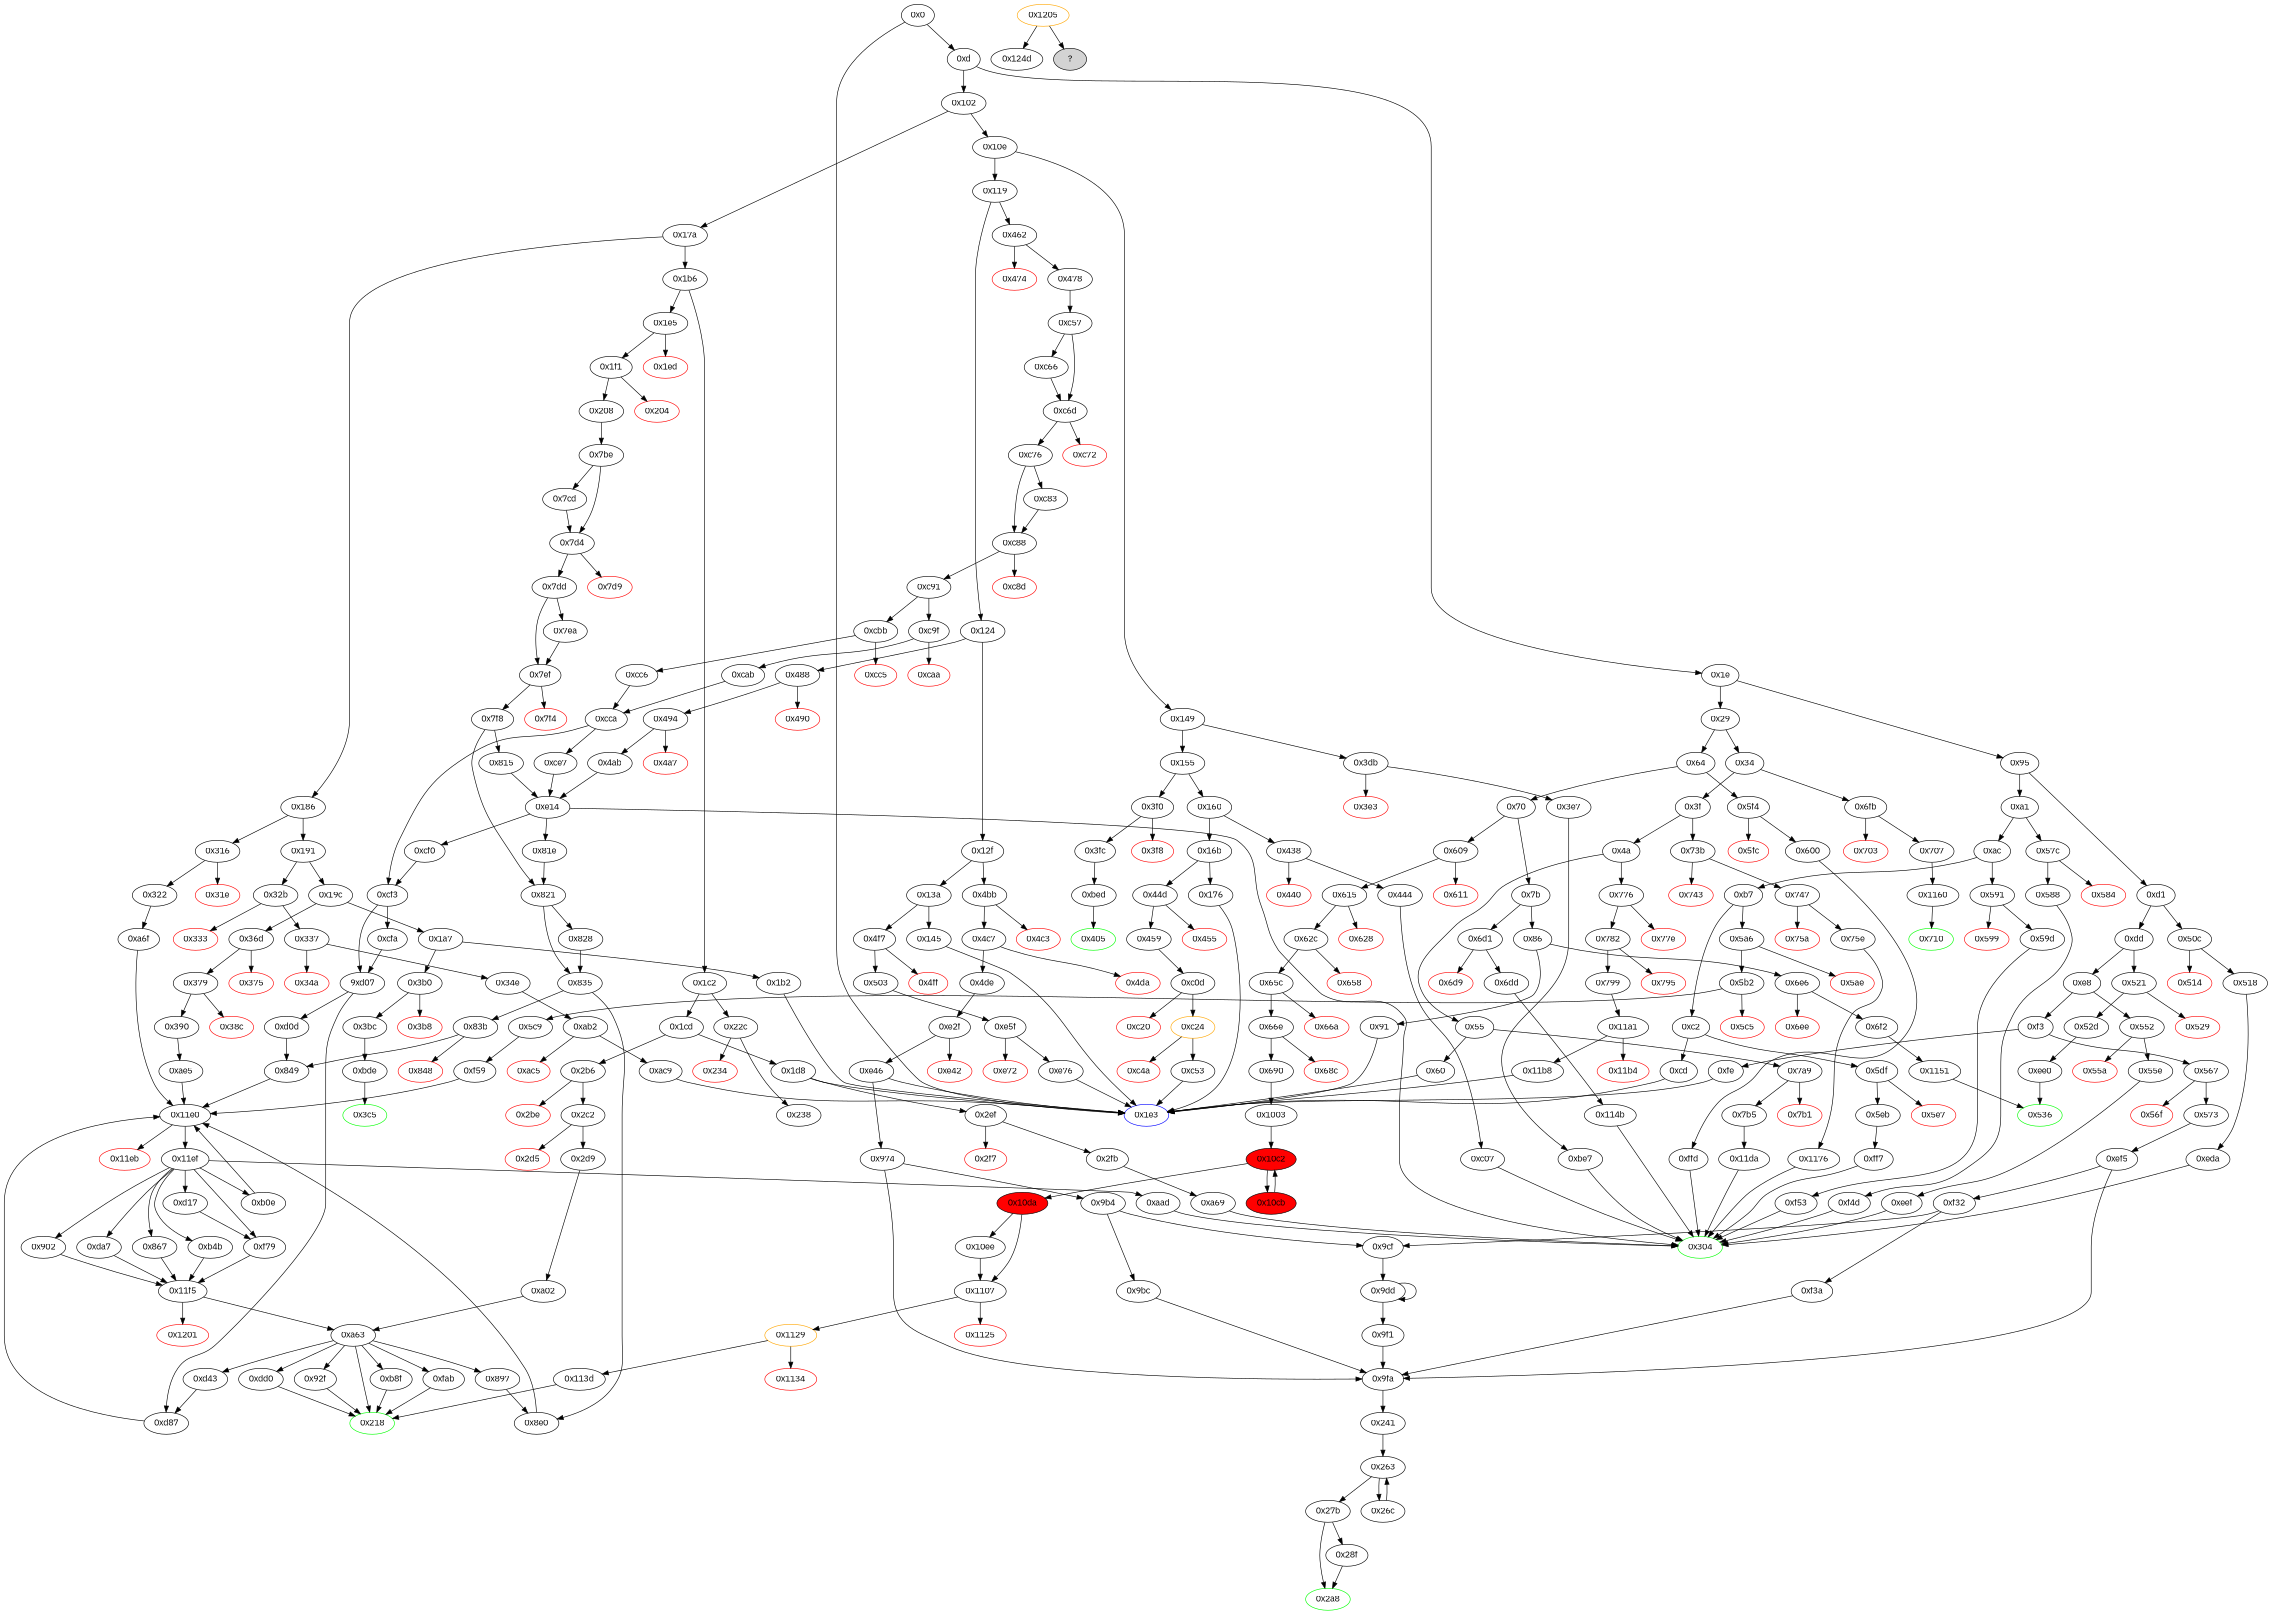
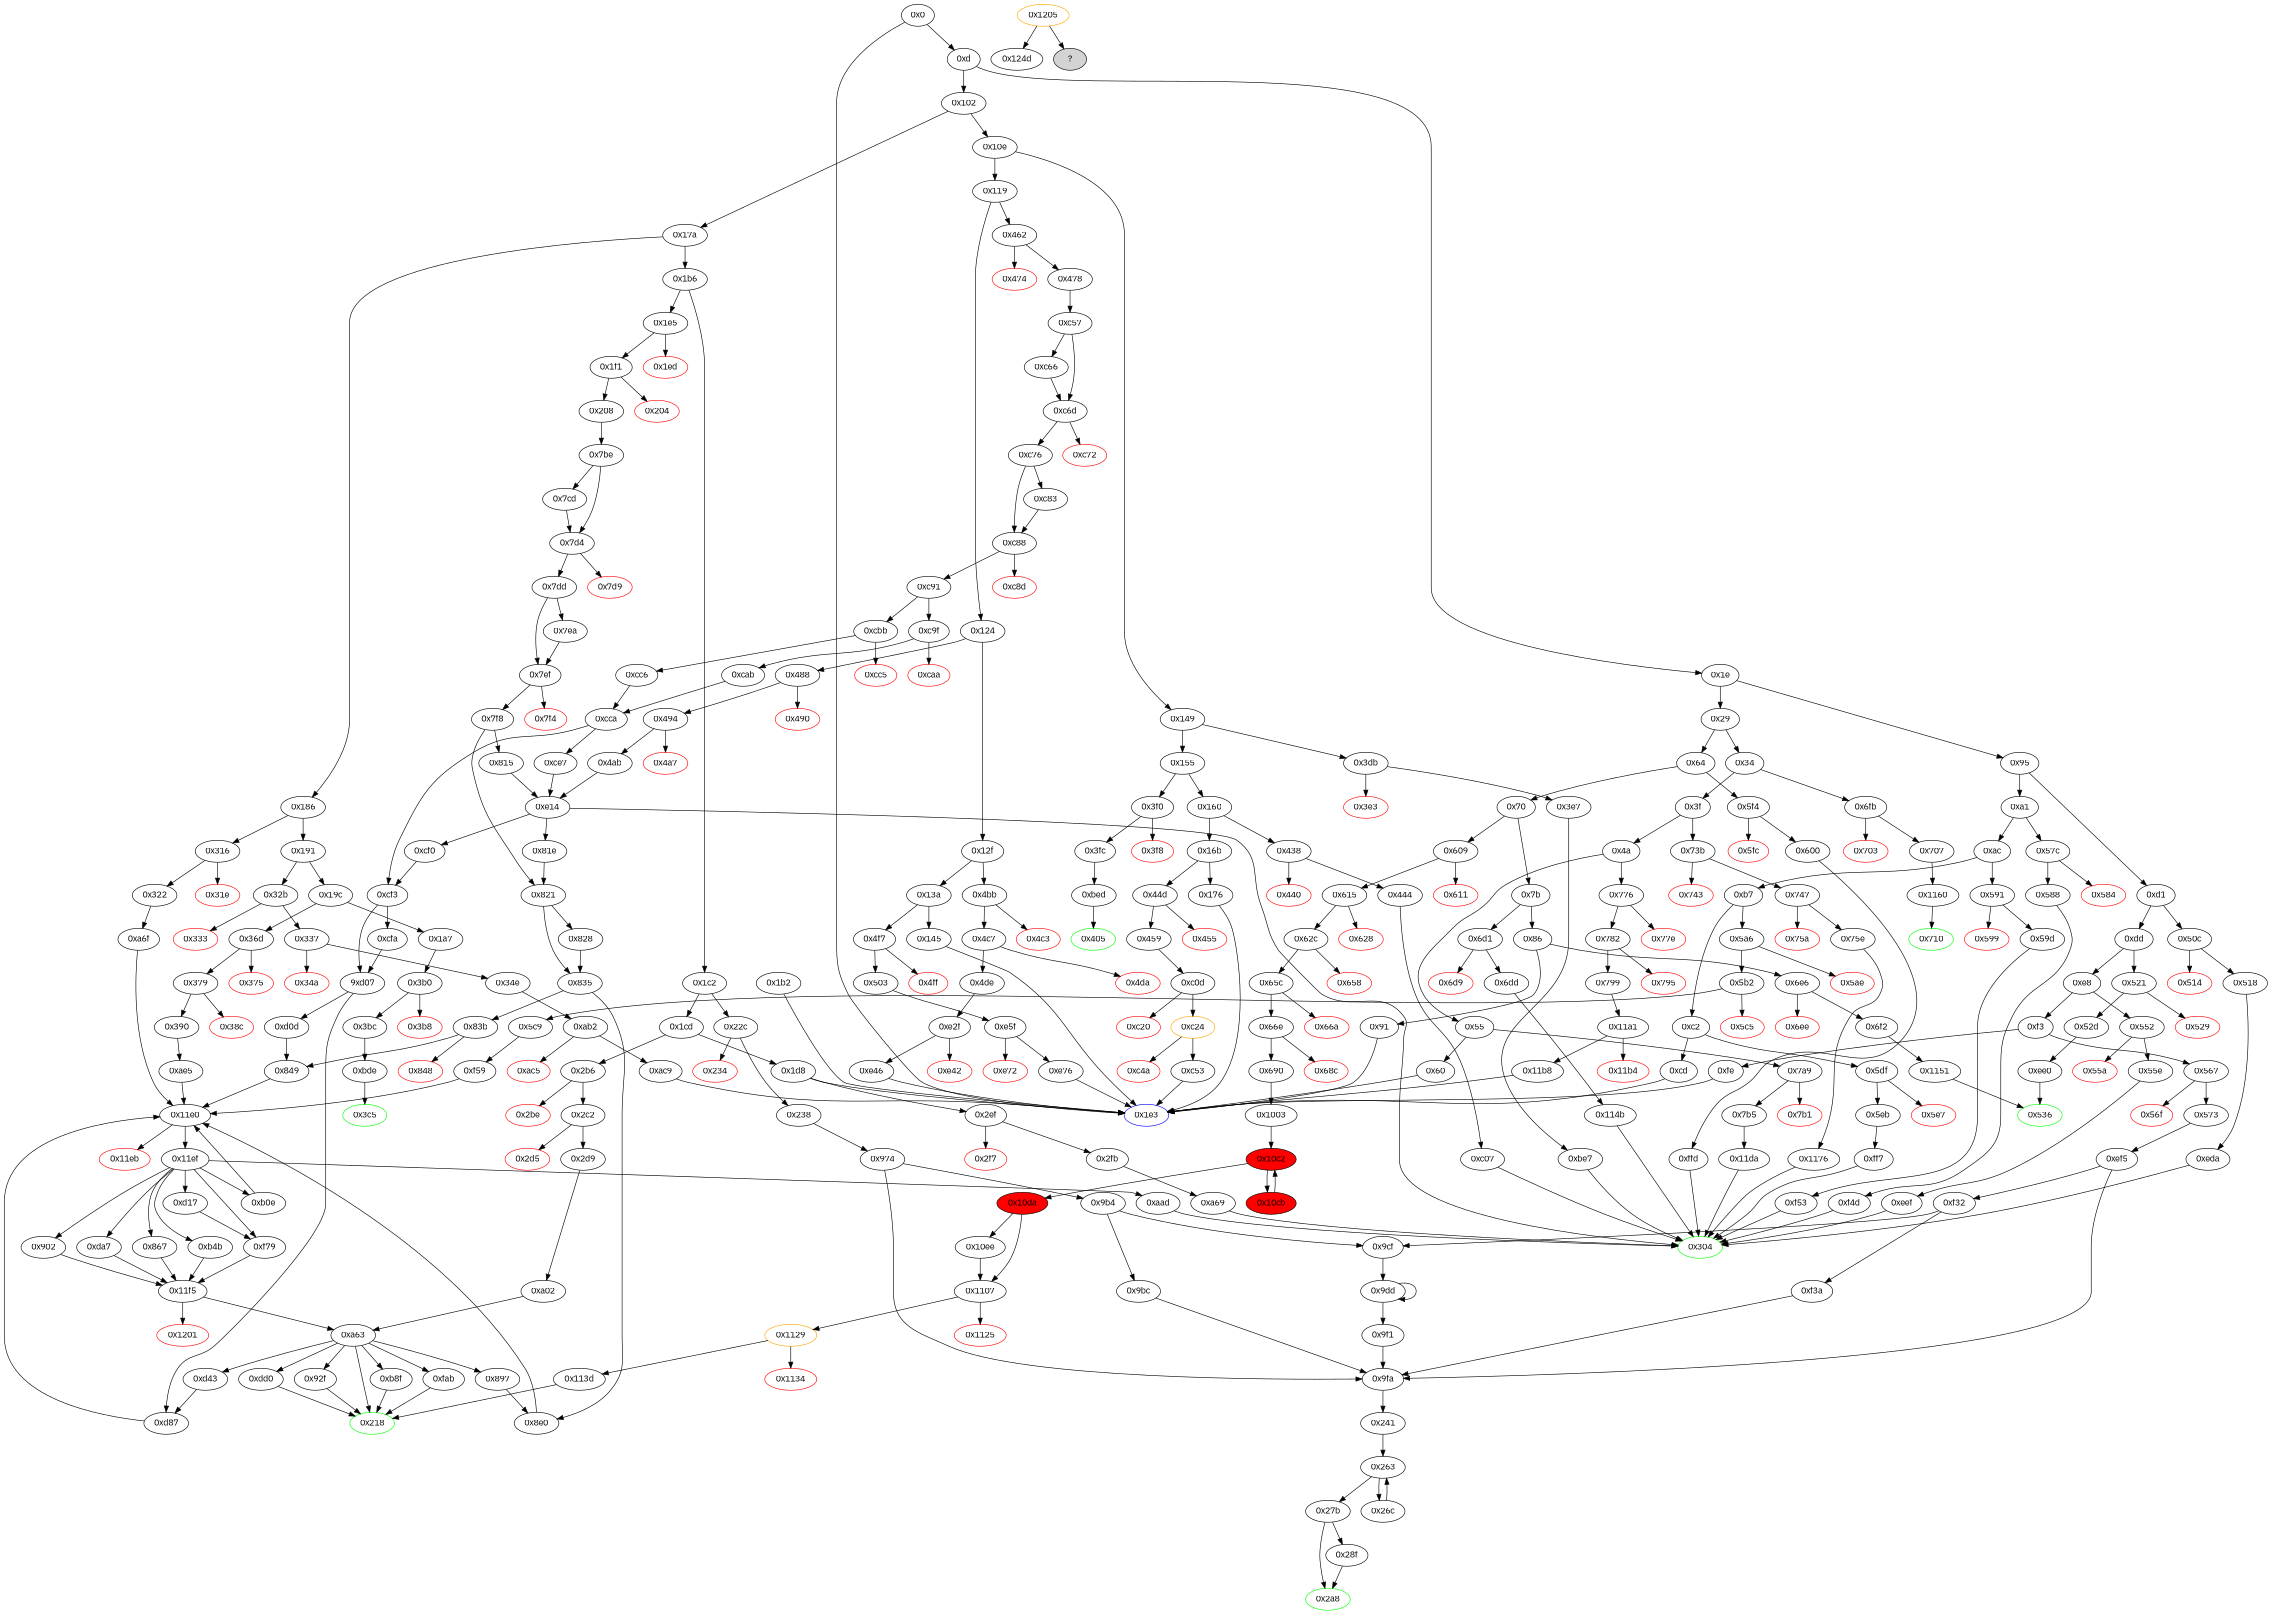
edge "0x1a7" -> "0x1b2": removed
edge "0xe46" -> "0x974": now "0x238" -> "0x974"
